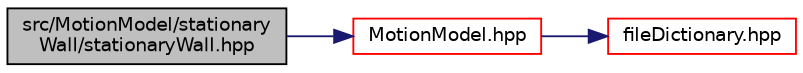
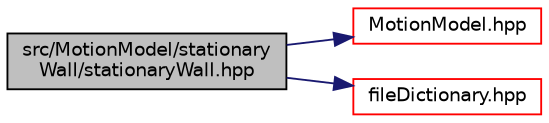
edge "MotionModel.hpp" -> "fileDictionary.hpp": now "src/MotionModel/stationary Wall/stationaryWall.hpp" -> "fileDictionary.hpp"
